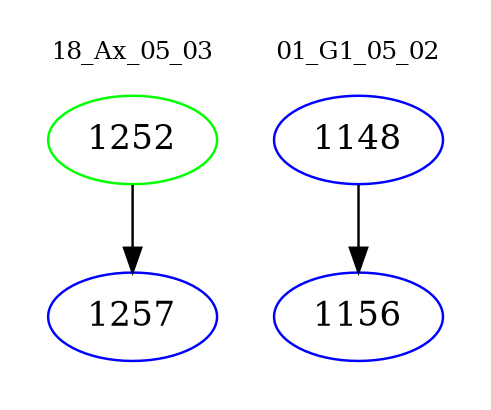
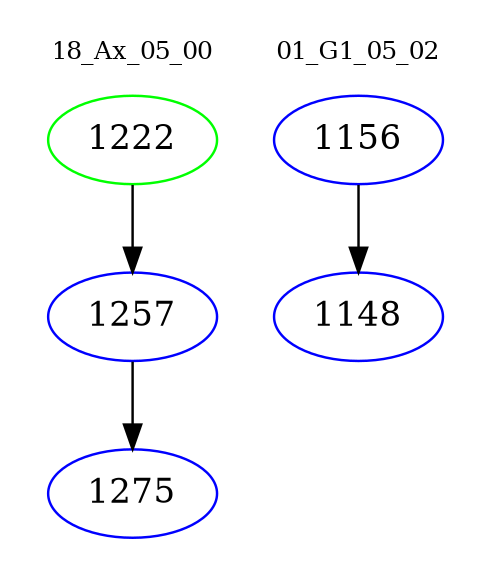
cluster "18_Ax_05_03": label "18_Ax_05_03" -> "18_Ax_05_00"
node "1252": label "1252" -> "1222"
edge "1148" -> "1156": reversed
node "1275": added
